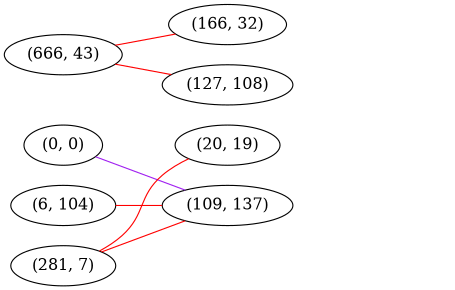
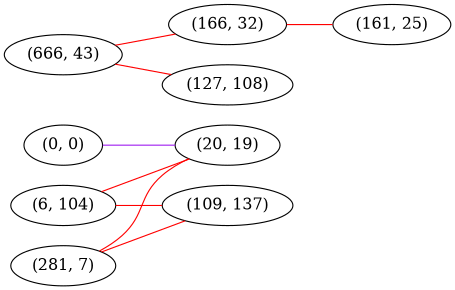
node "(161, 25)": added
edge "(0, 0)" -- "(109, 137)": now "(0, 0)" -- "(20, 19)"
edge "(20, 19)" -- "(6, 104)": added
